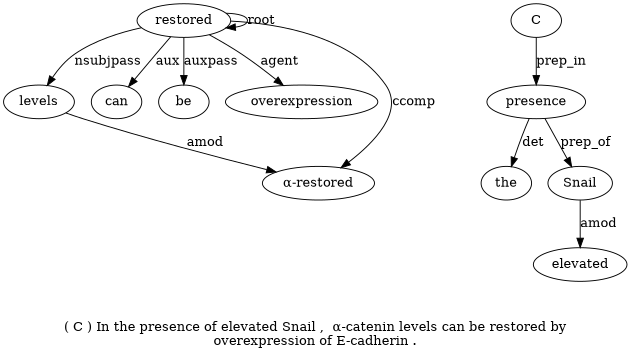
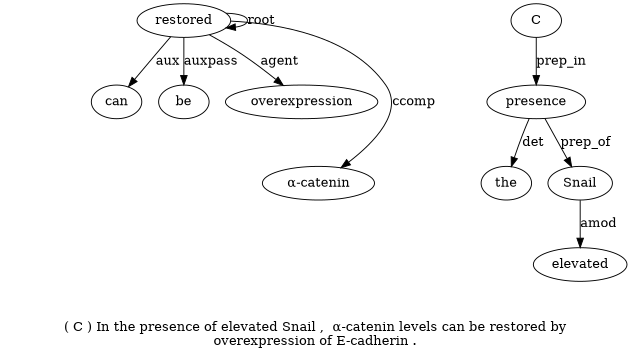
node "levels": removed
node "α-restored": label "α-restored" -> "α-catenin"
